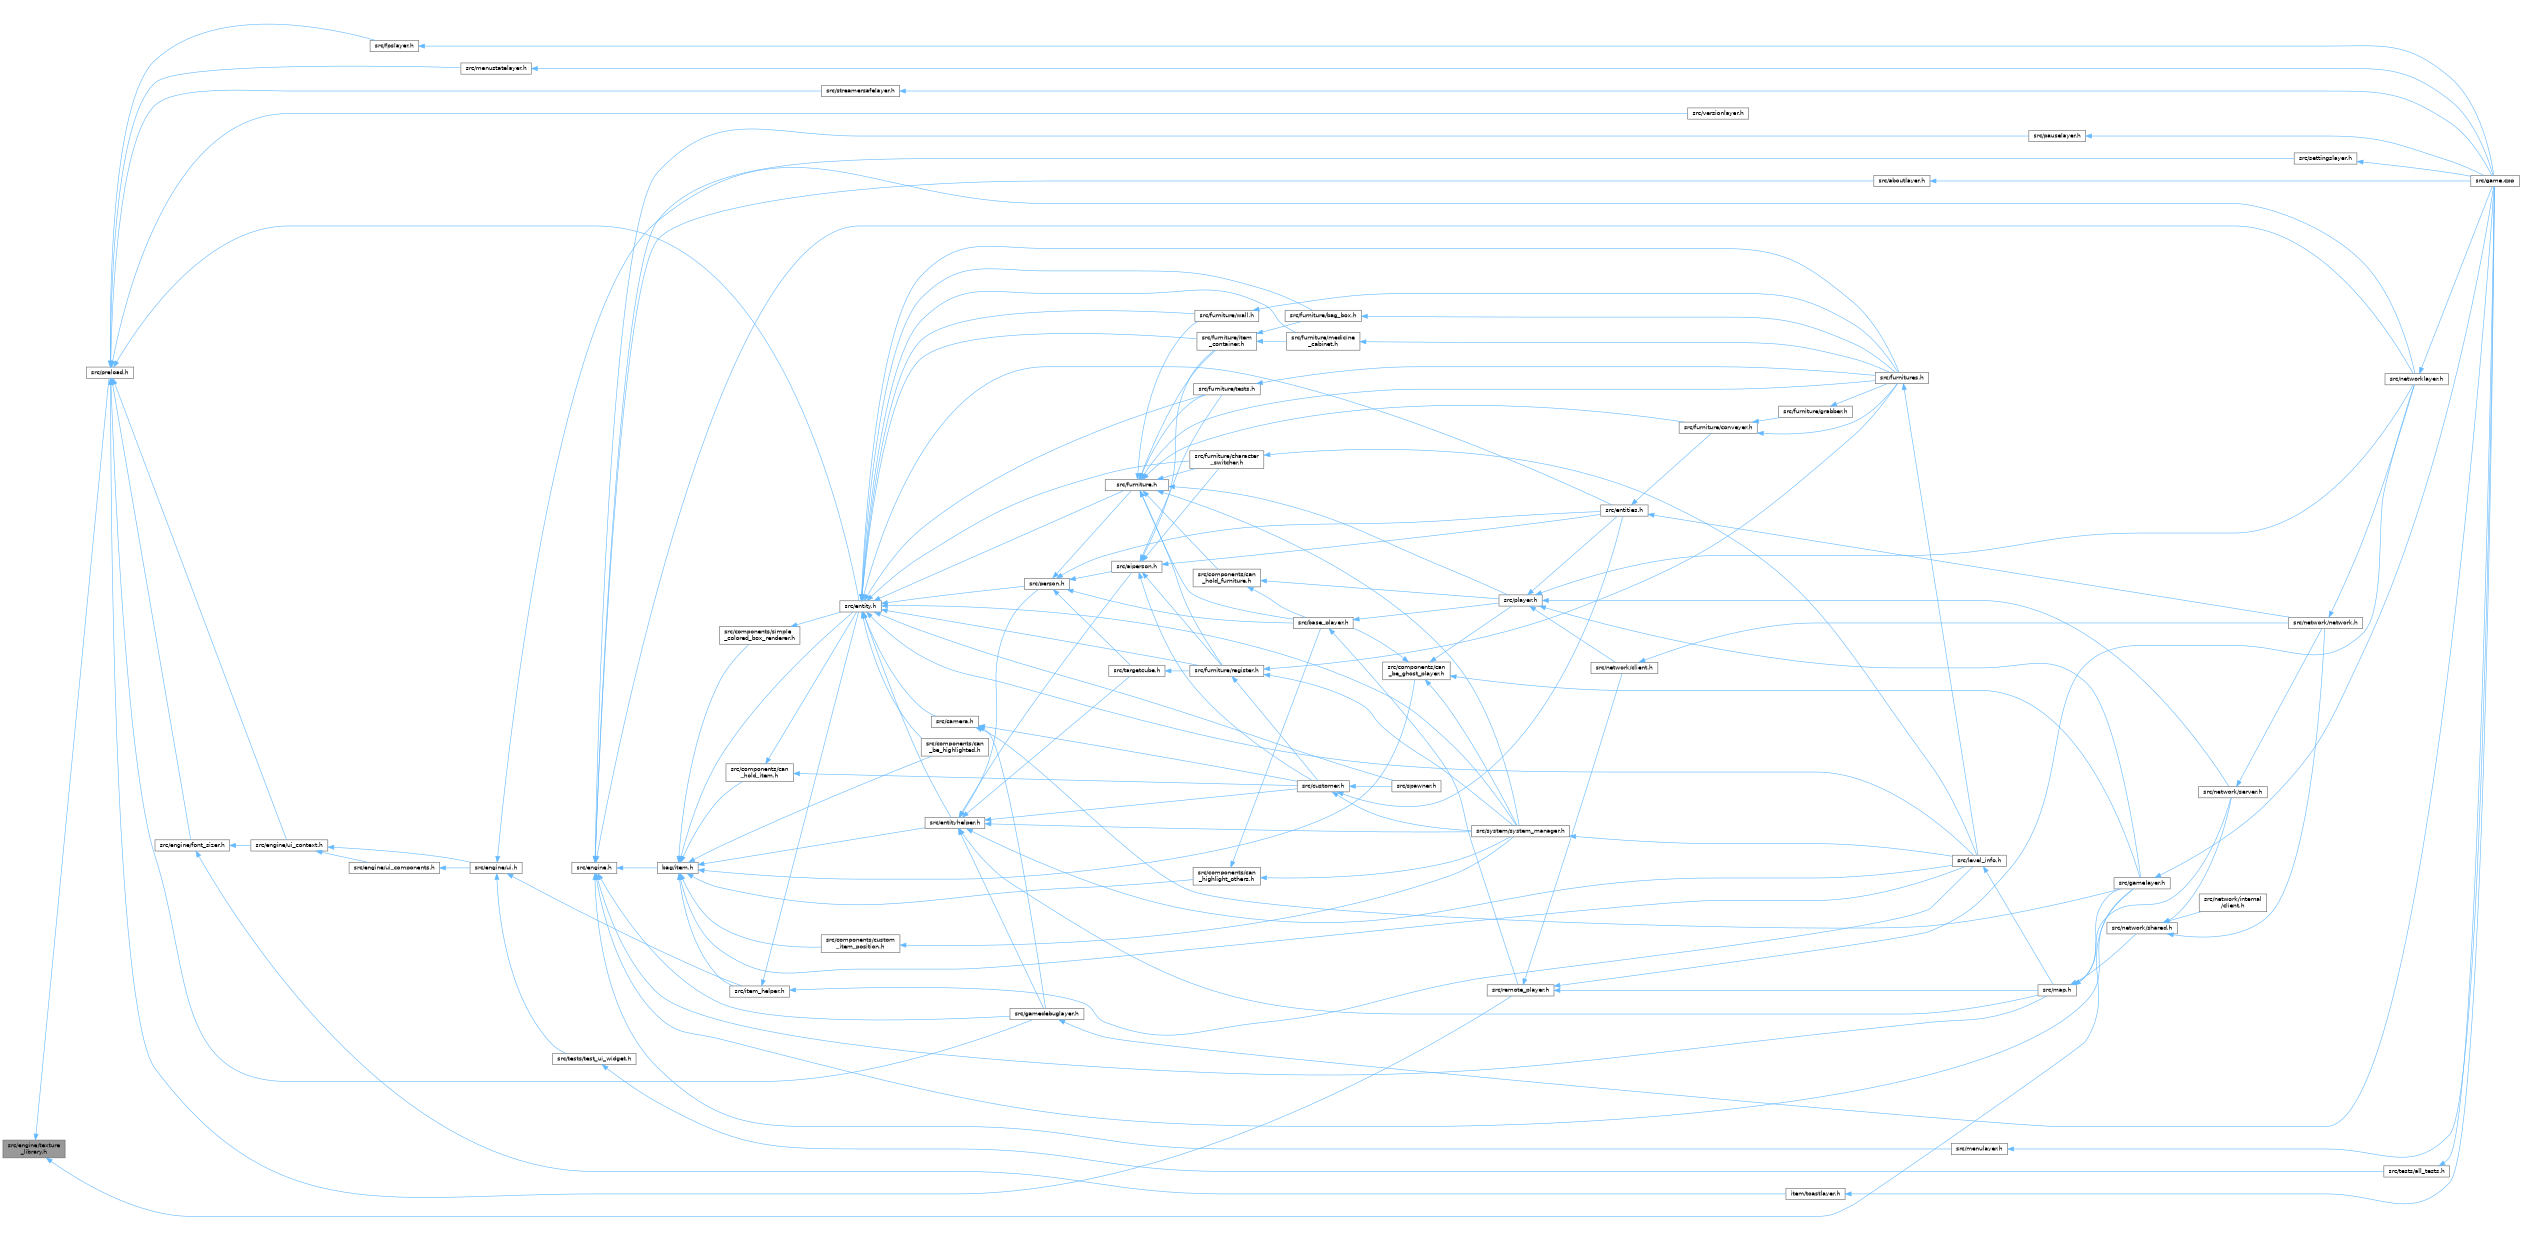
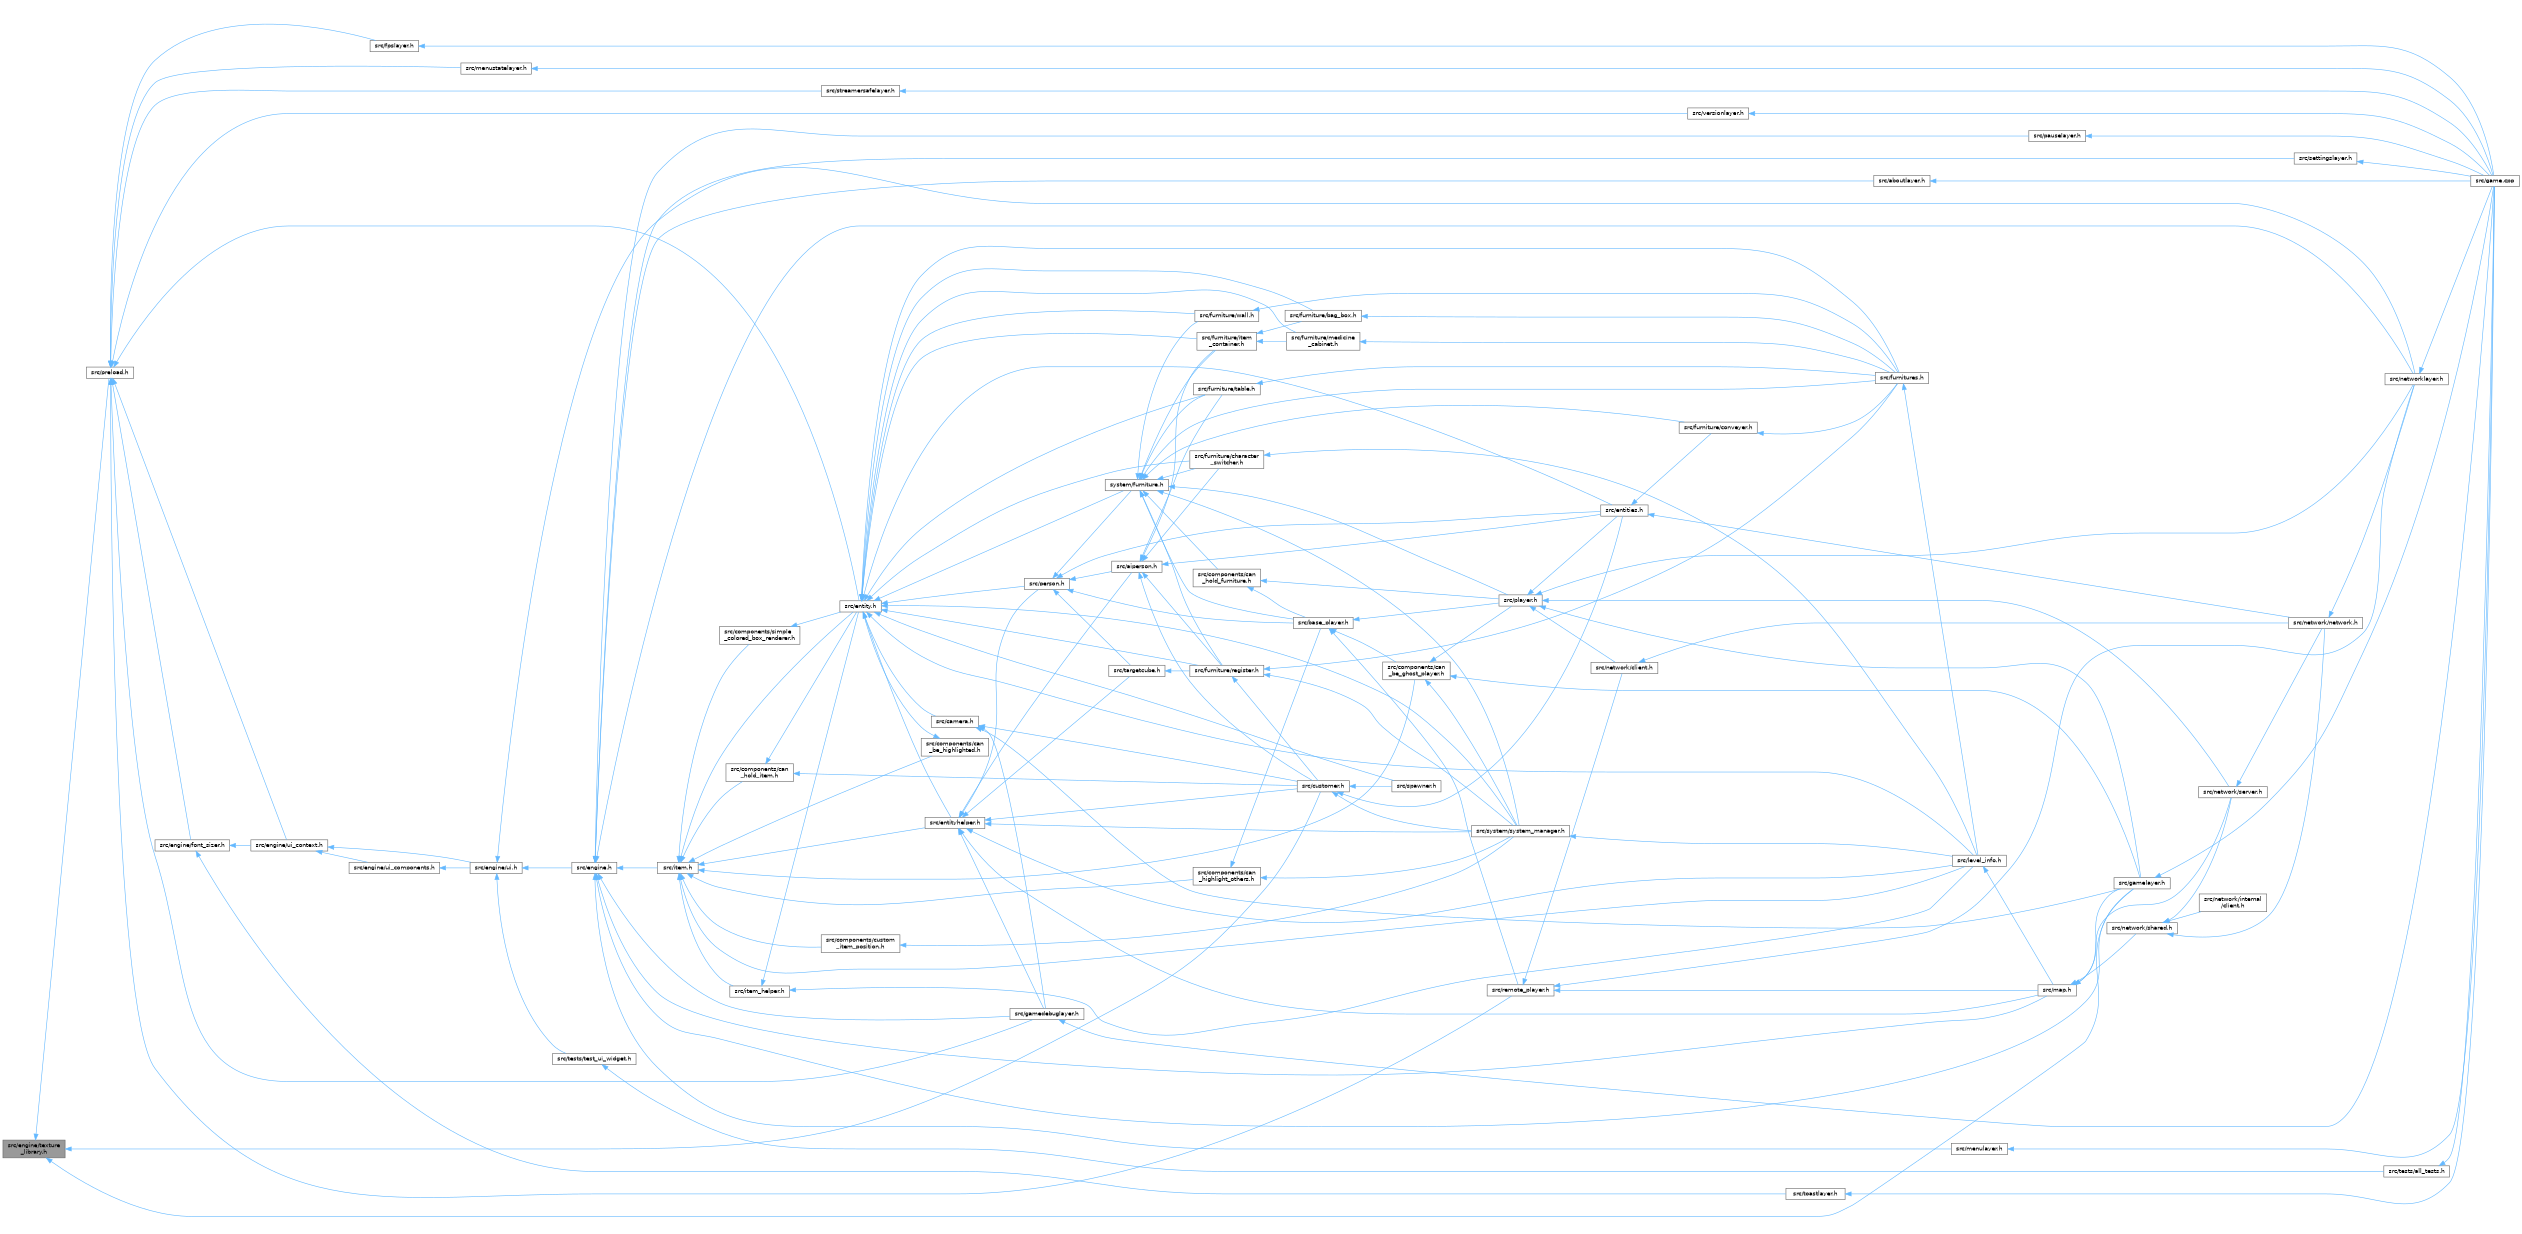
edge "src/game.cpp" -> "src/versionlayer.h": added
node "src/furniture/tests.h": label "src/furniture/tests.h" -> "src/furniture/table.h"
node "src/furniture/grabber.h": removed
node "src/furniture.h": label "src/furniture.h" -> "system/furniture.h"
edge "src/base_player.h" -> "src/components/can _be_ghost_player.h": reversed
edge "src/components/can _be_highlighted.h" -> "src/entity.h": reversed
node "bag/item.h": label "bag/item.h" -> "src/item.h"
edge "src/item_helper.h" -> "src/engine/ui.h": now "src/engine.h" -> "src/engine/ui.h"
edge "src/customer.h" -> "src/engine/texture _library.h": added
node "item/toastlayer.h": label "item/toastlayer.h" -> "src/toastlayer.h"
